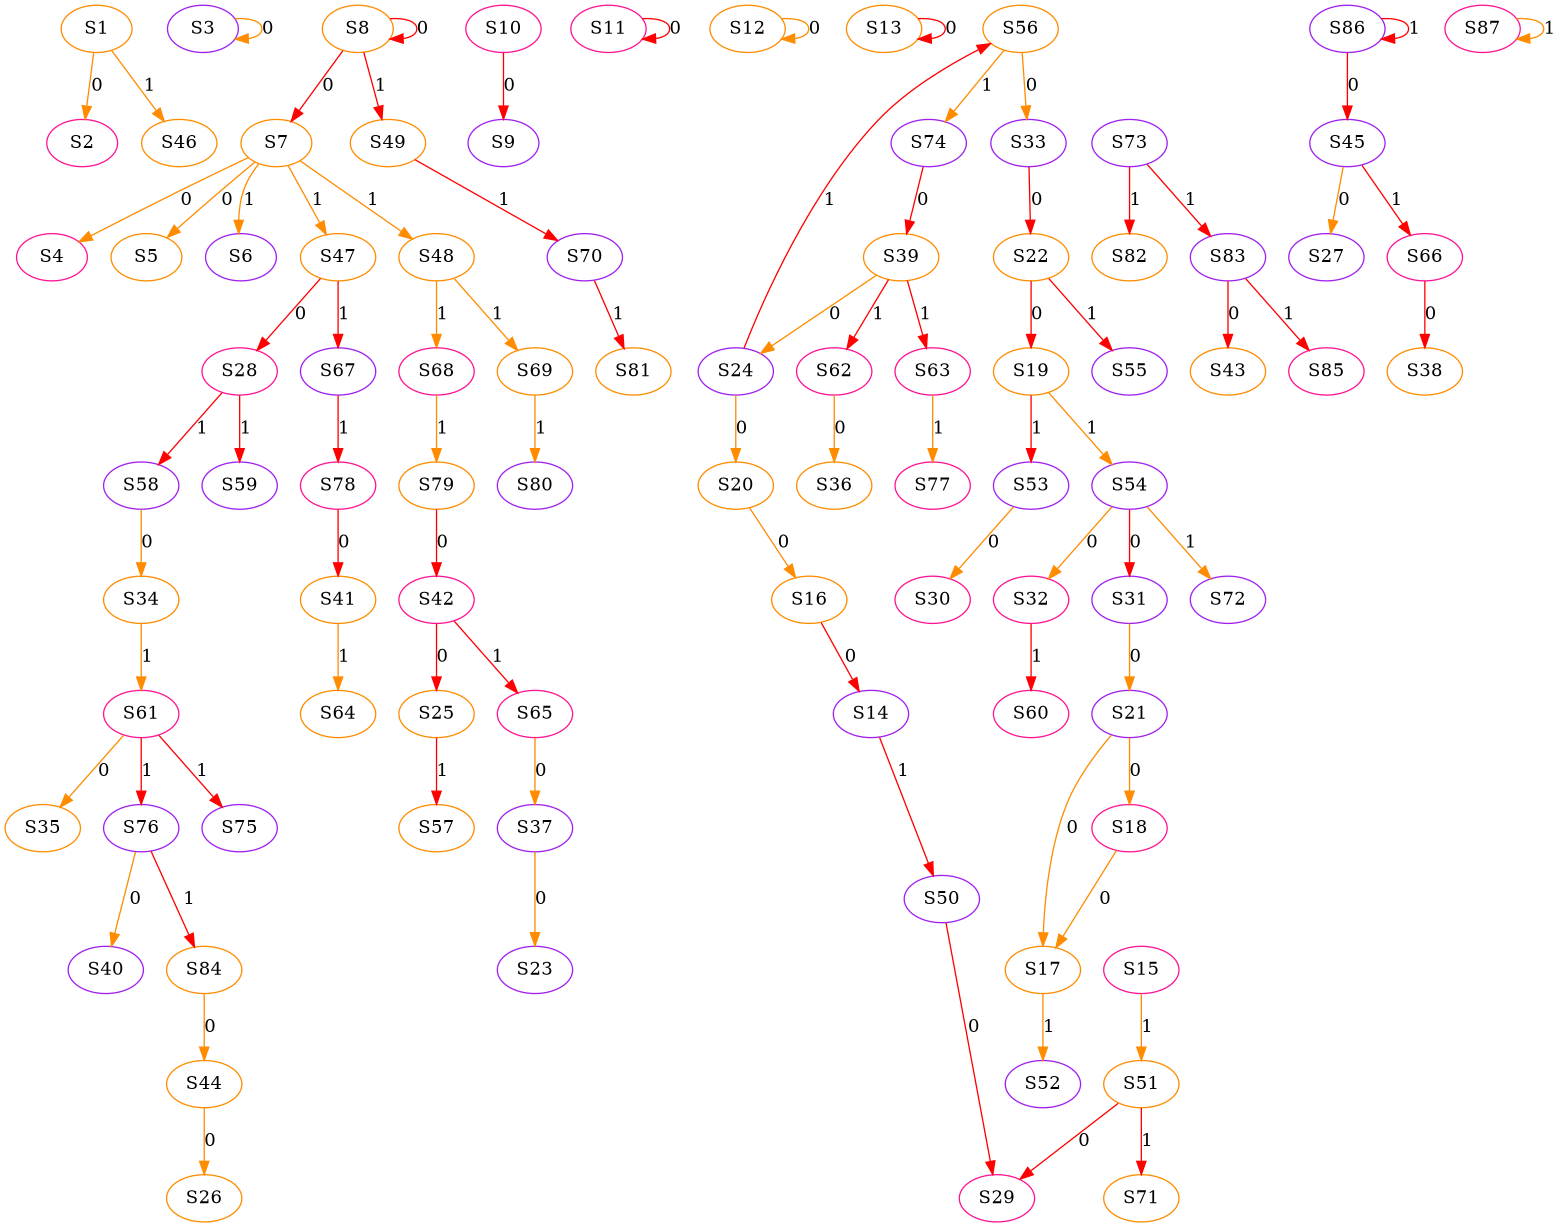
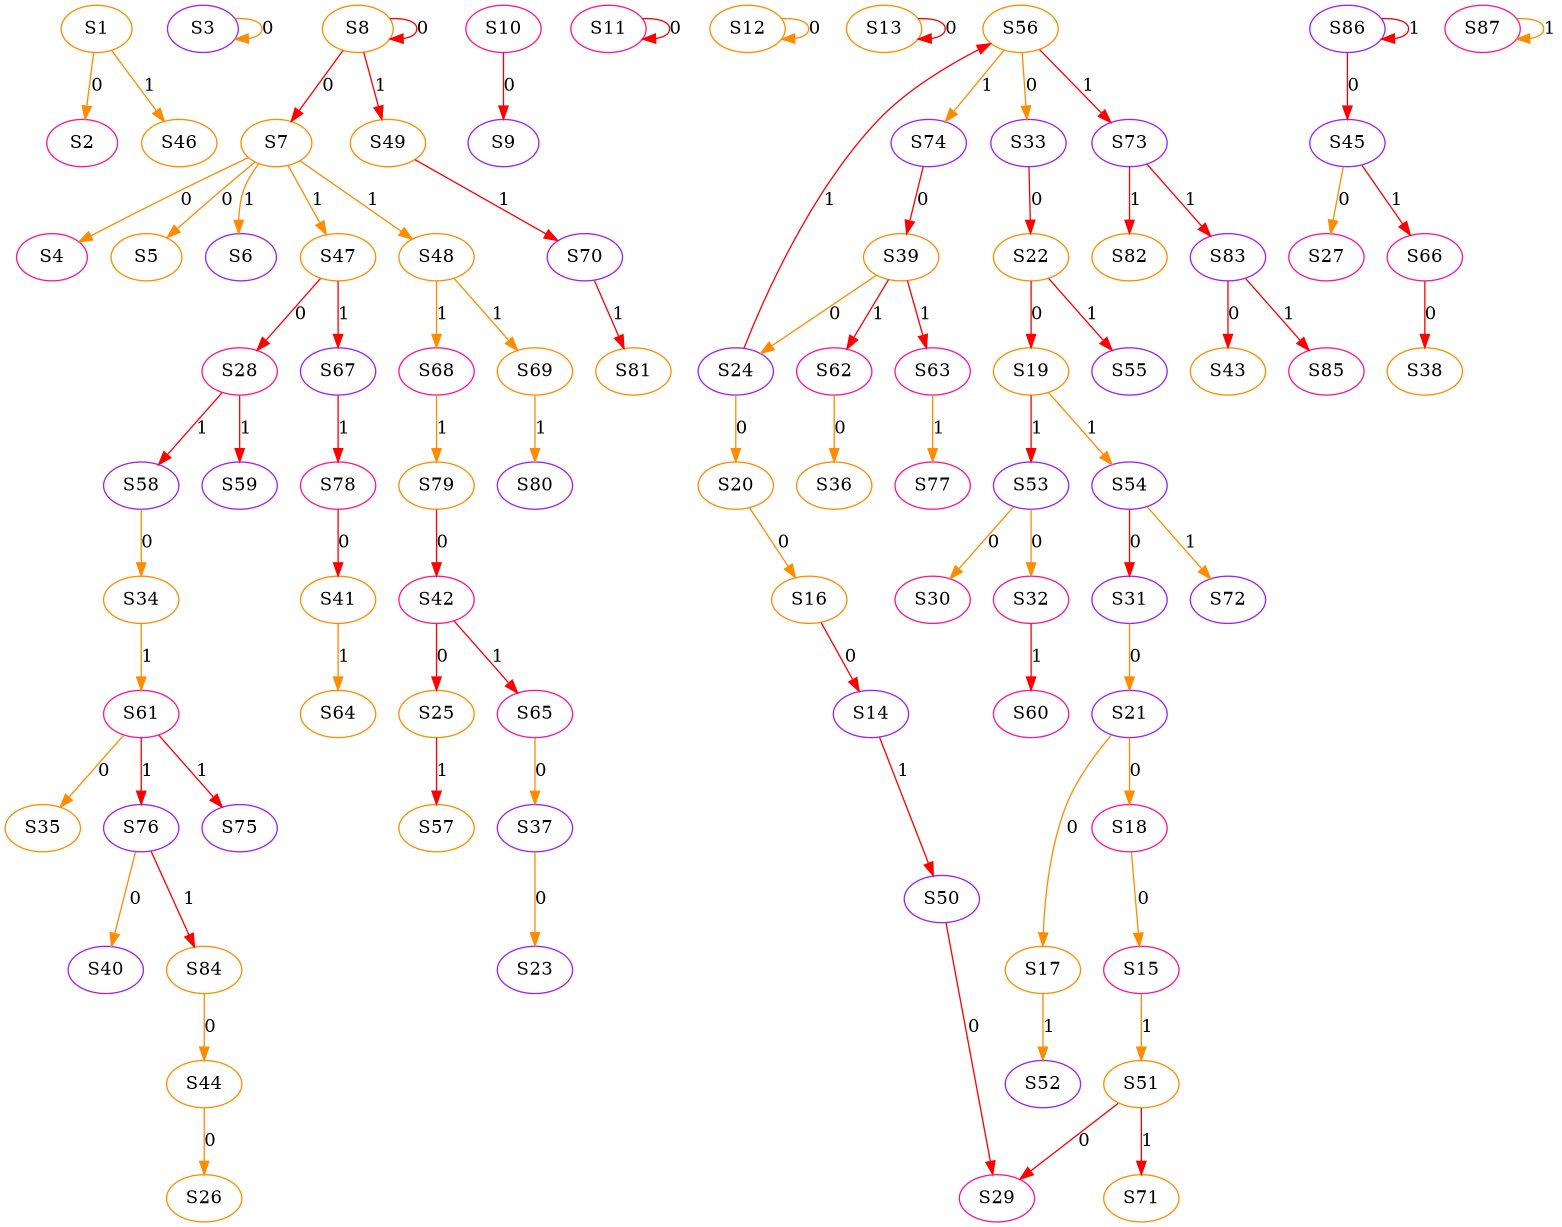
edge "S56" -> "S73": added, label "1"
node "S27": color purple -> deeppink
edge "S54" -> "S32": now "S53" -> "S32"
edge "S18" -> "S17": now "S18" -> "S15"
